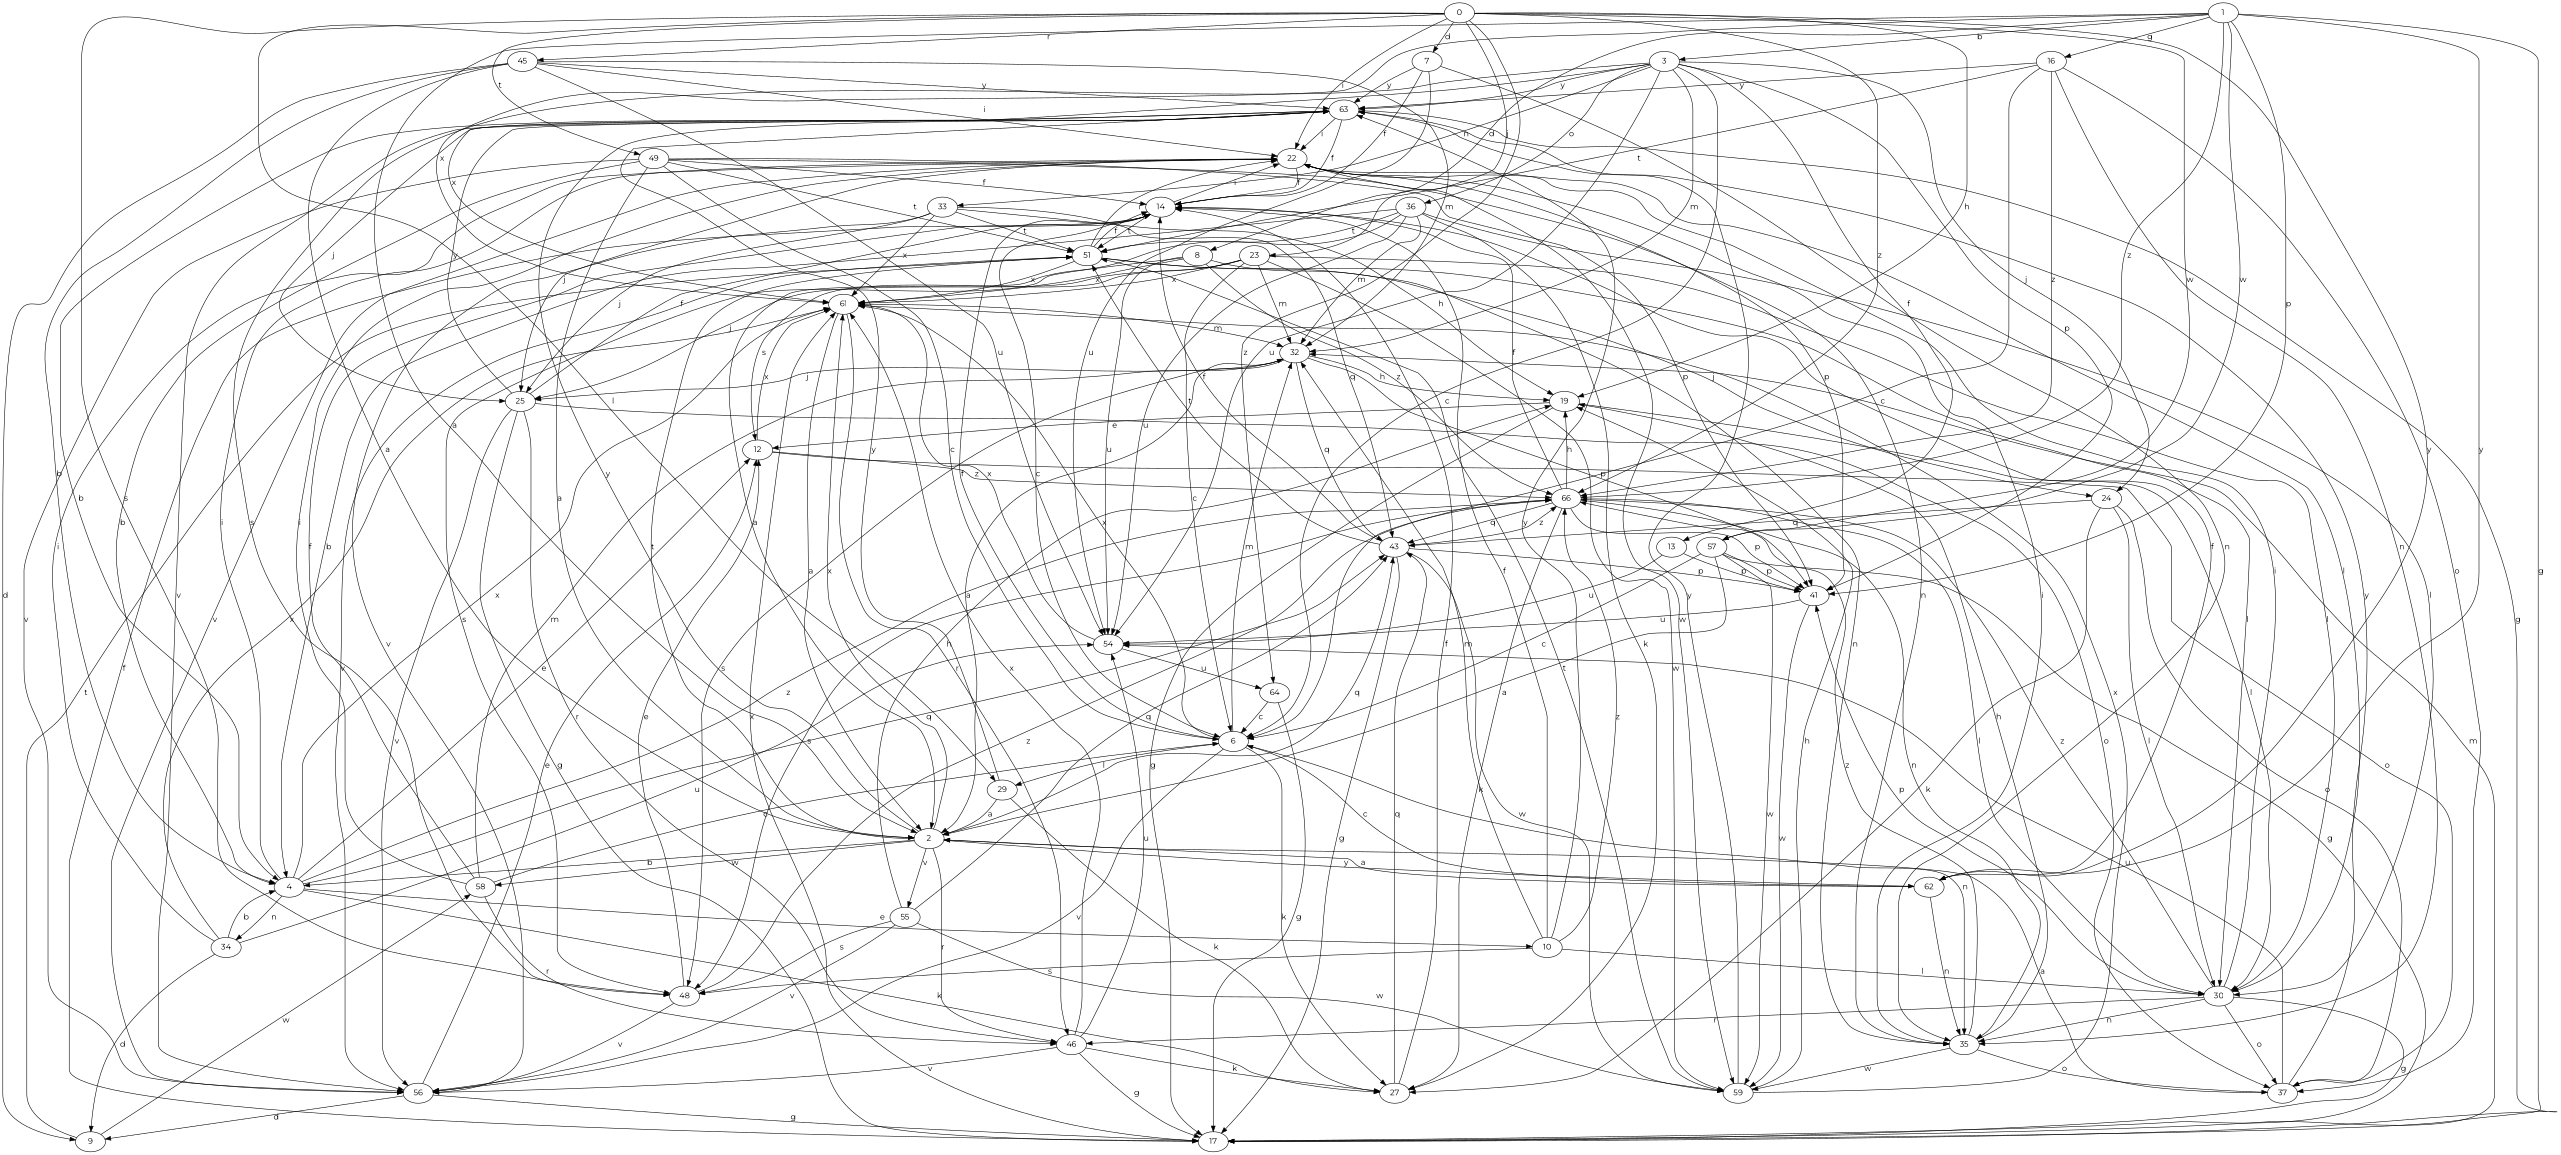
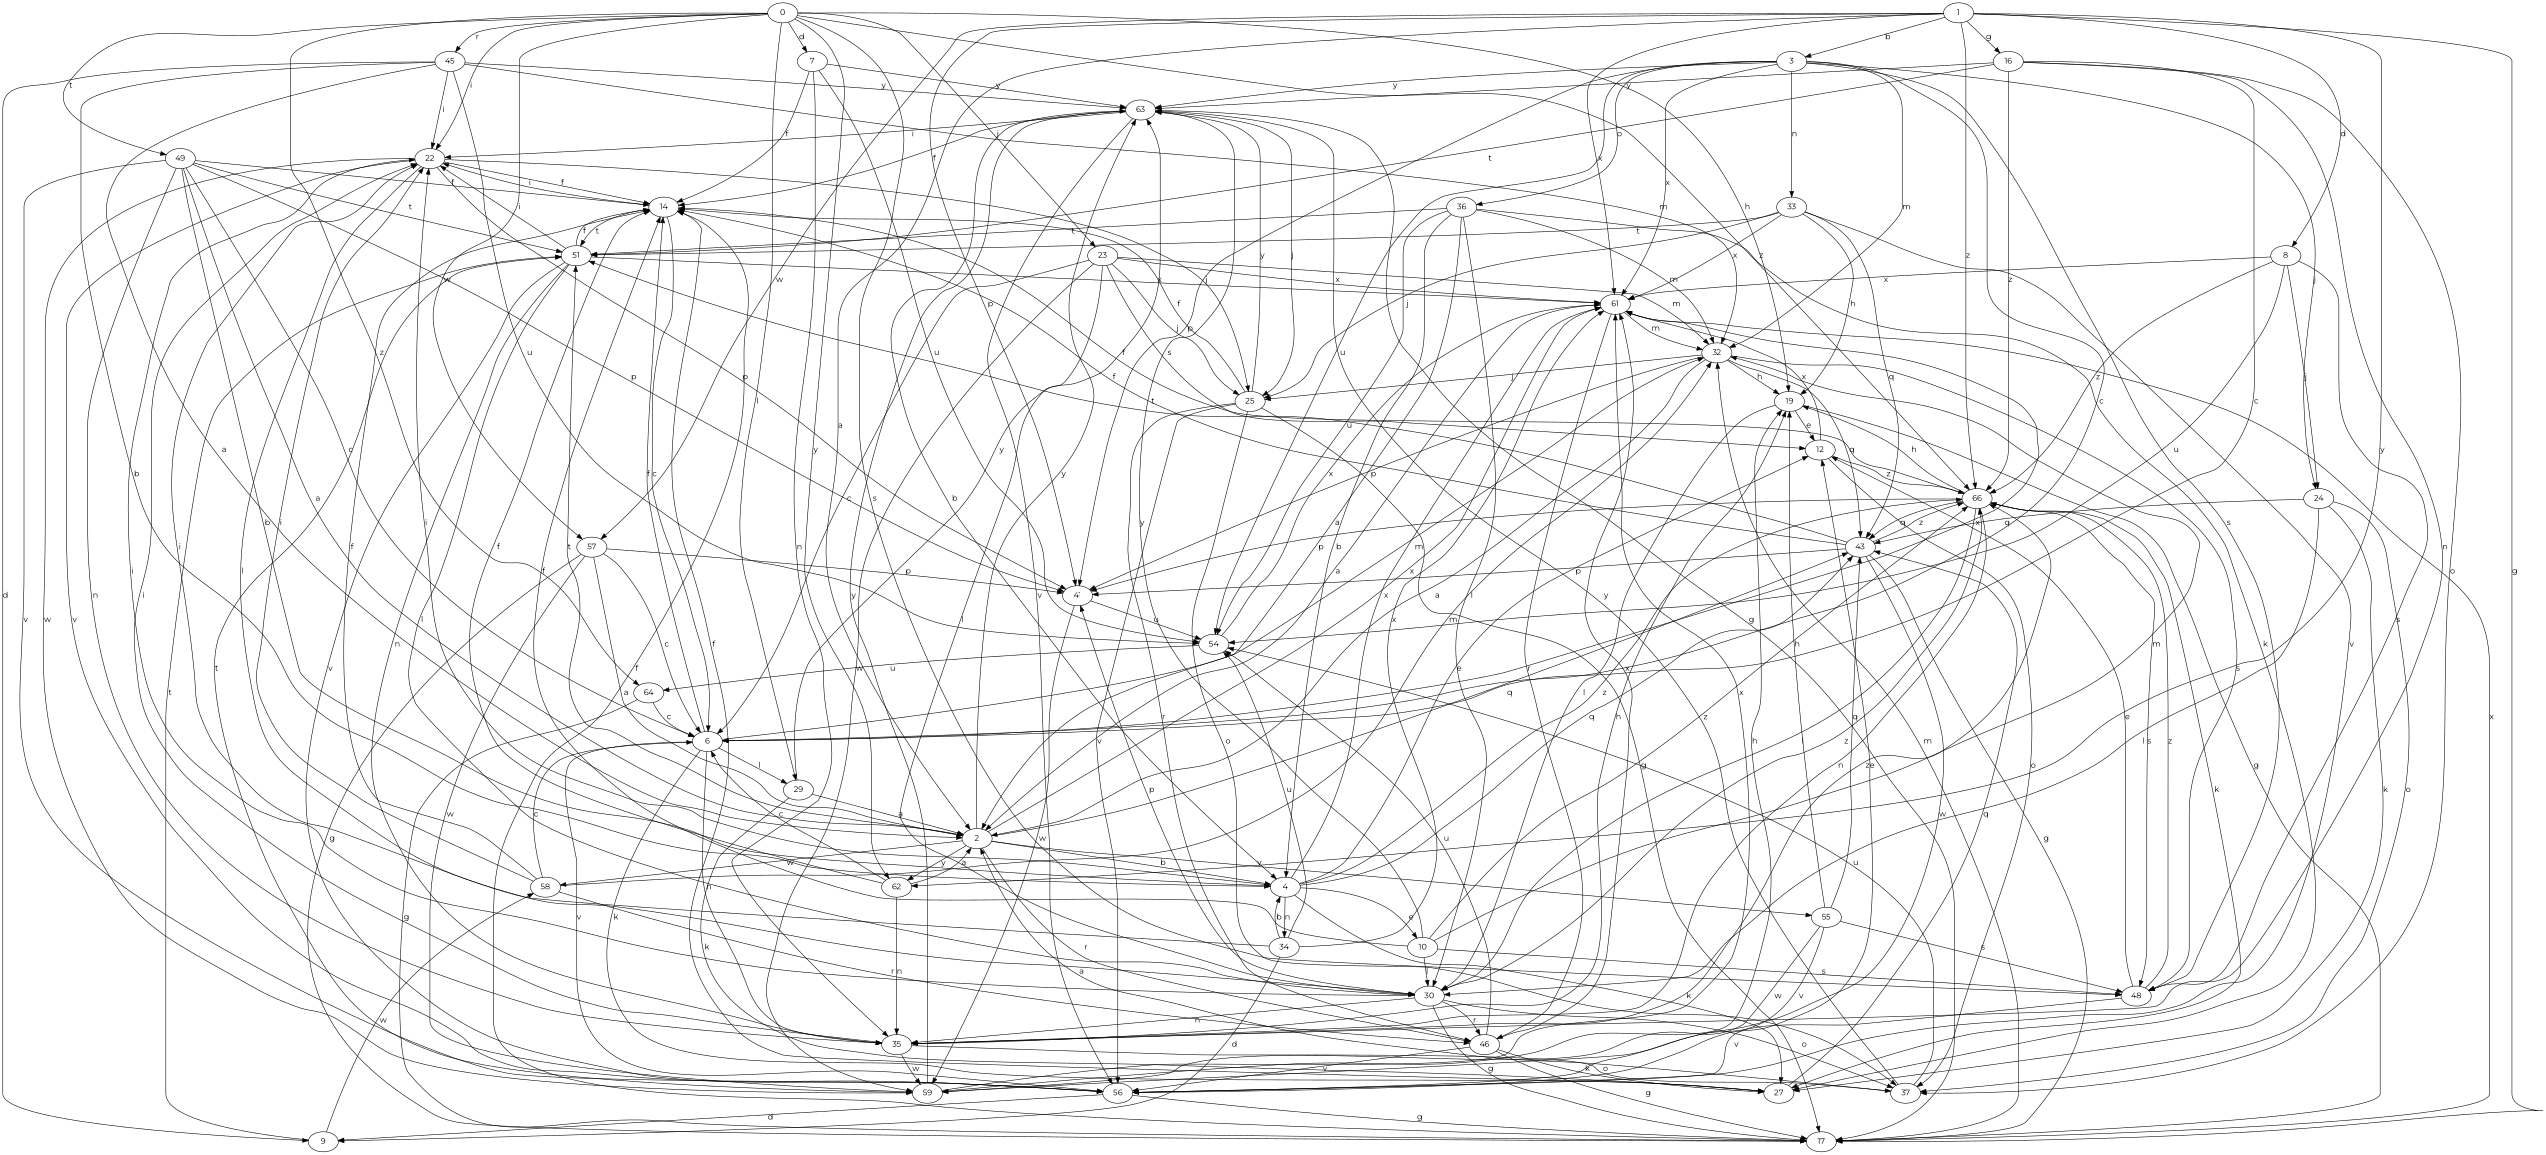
node "13": removed
